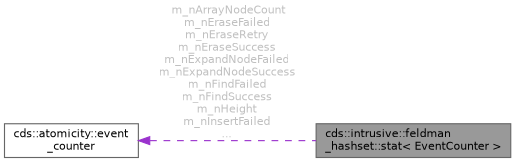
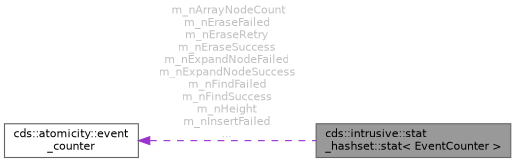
node "cds::intrusive::feldman _hashset::stat< EventCounter >": label "cds::intrusive::feldman _hashset::stat< EventCounter >" -> "cds::intrusive::stat _hashset::stat< EventCounter >"
